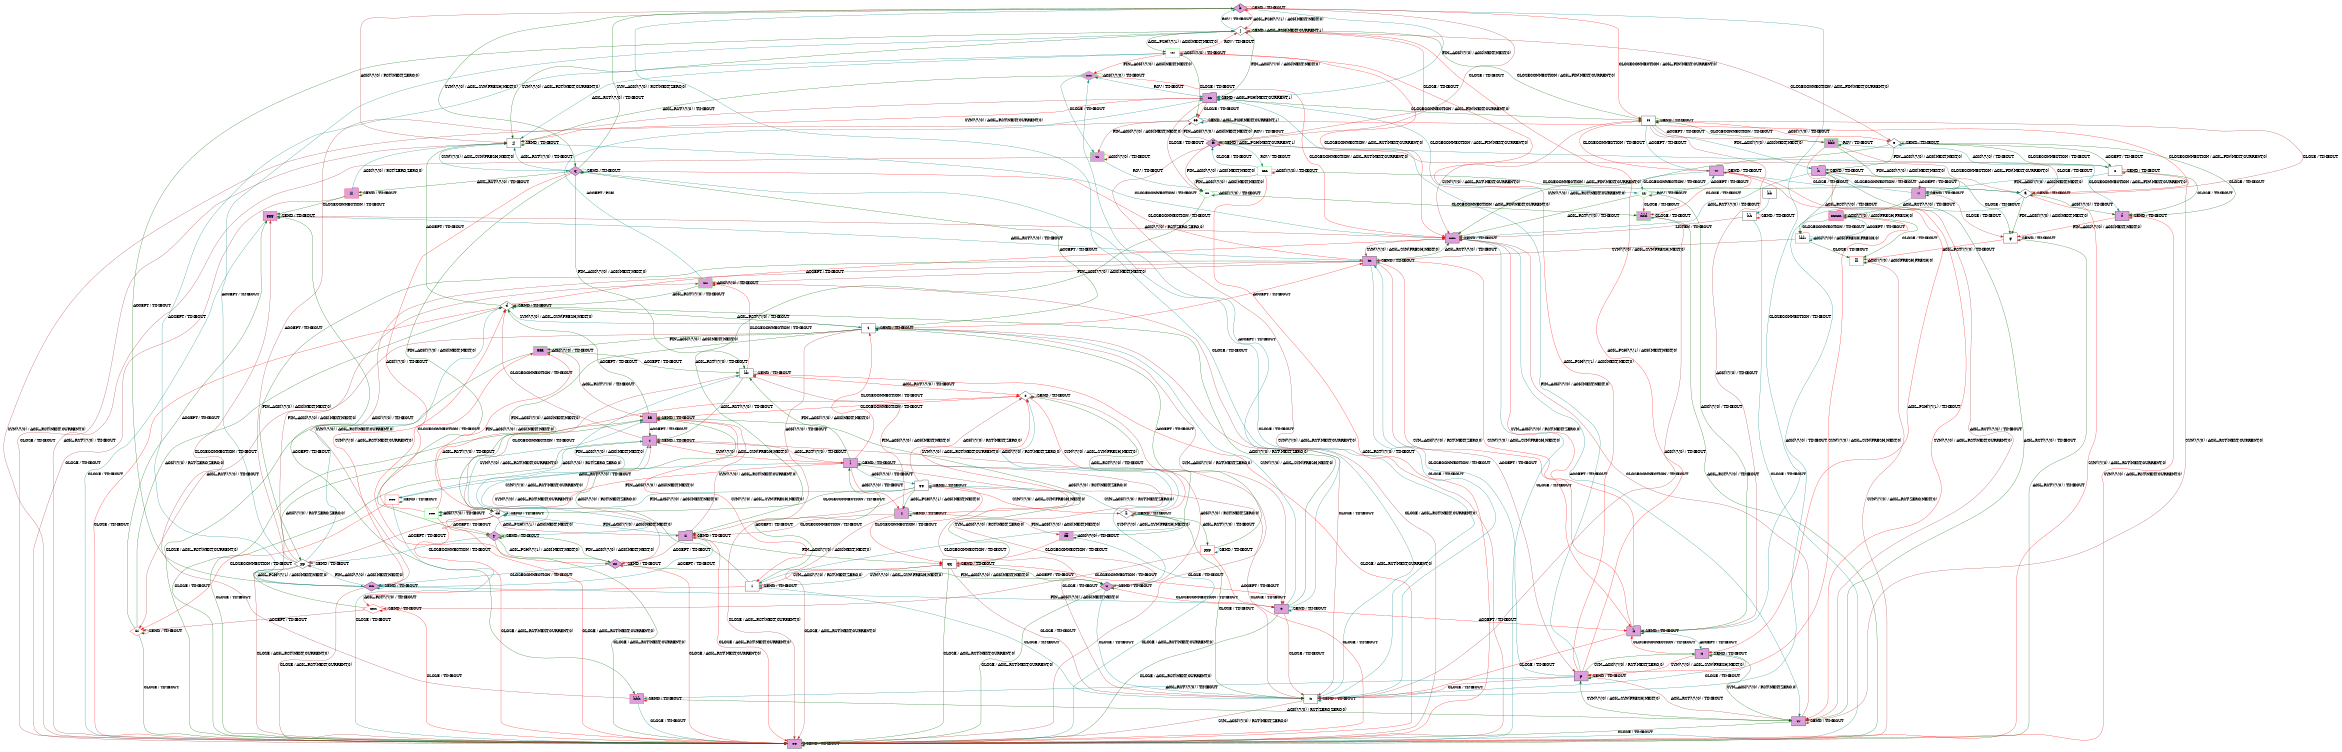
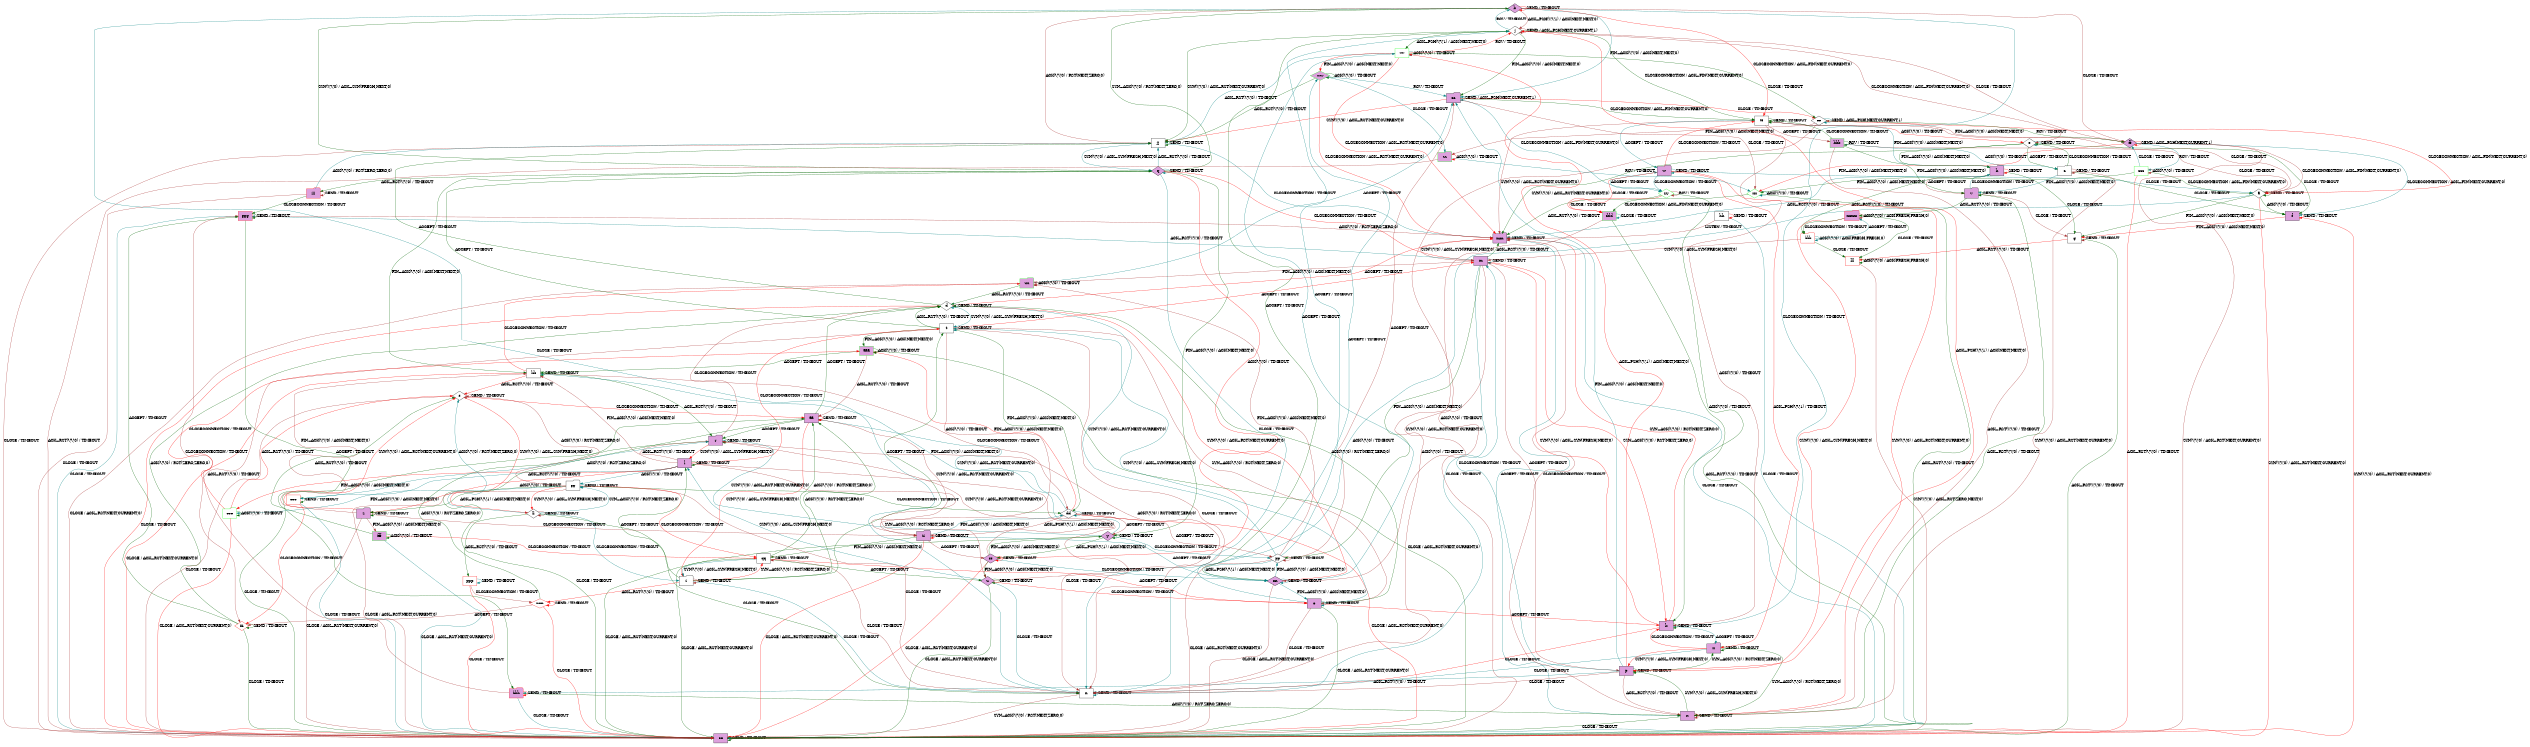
edge "uu" -> "cc": label "ACCEPT / PSH" -> "ACCEPT / TIMEOUT"
node "bb": removed
edge "xx" -> "ii": now "xx" -> "oo"
edge "ppp" -> "t": now "i" -> "t"
edge "l" -> "kk": color darkgreen -> brown
edge "h" -> "rr": now "v" -> "rr"
